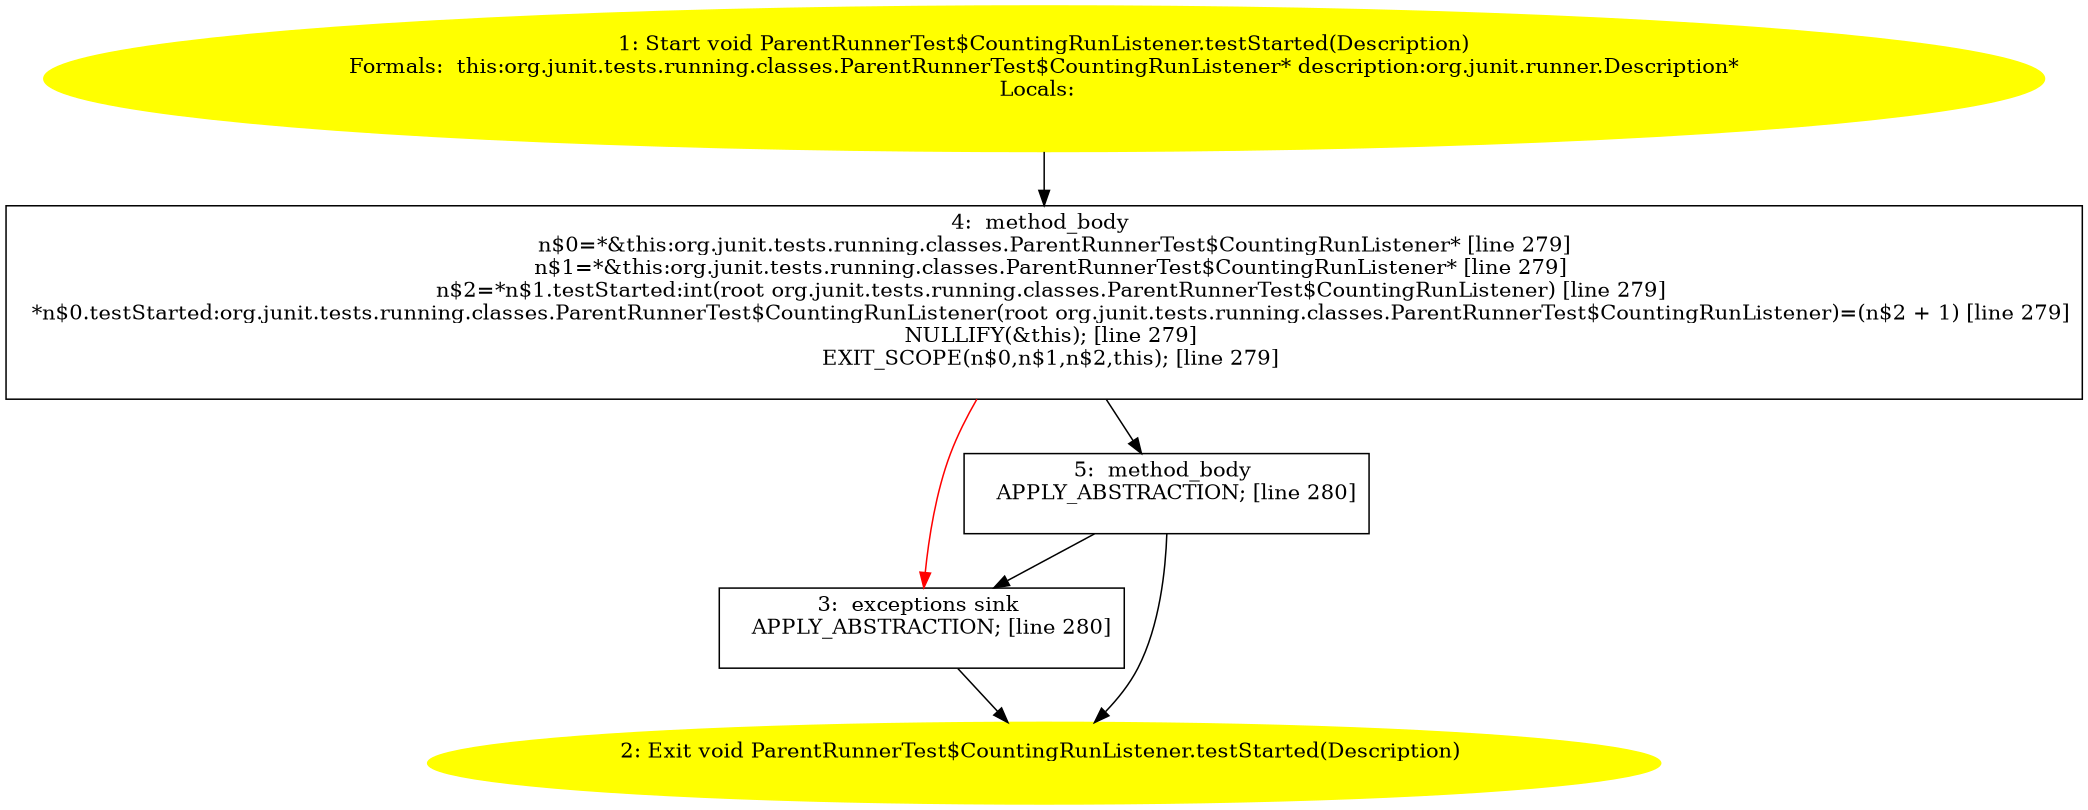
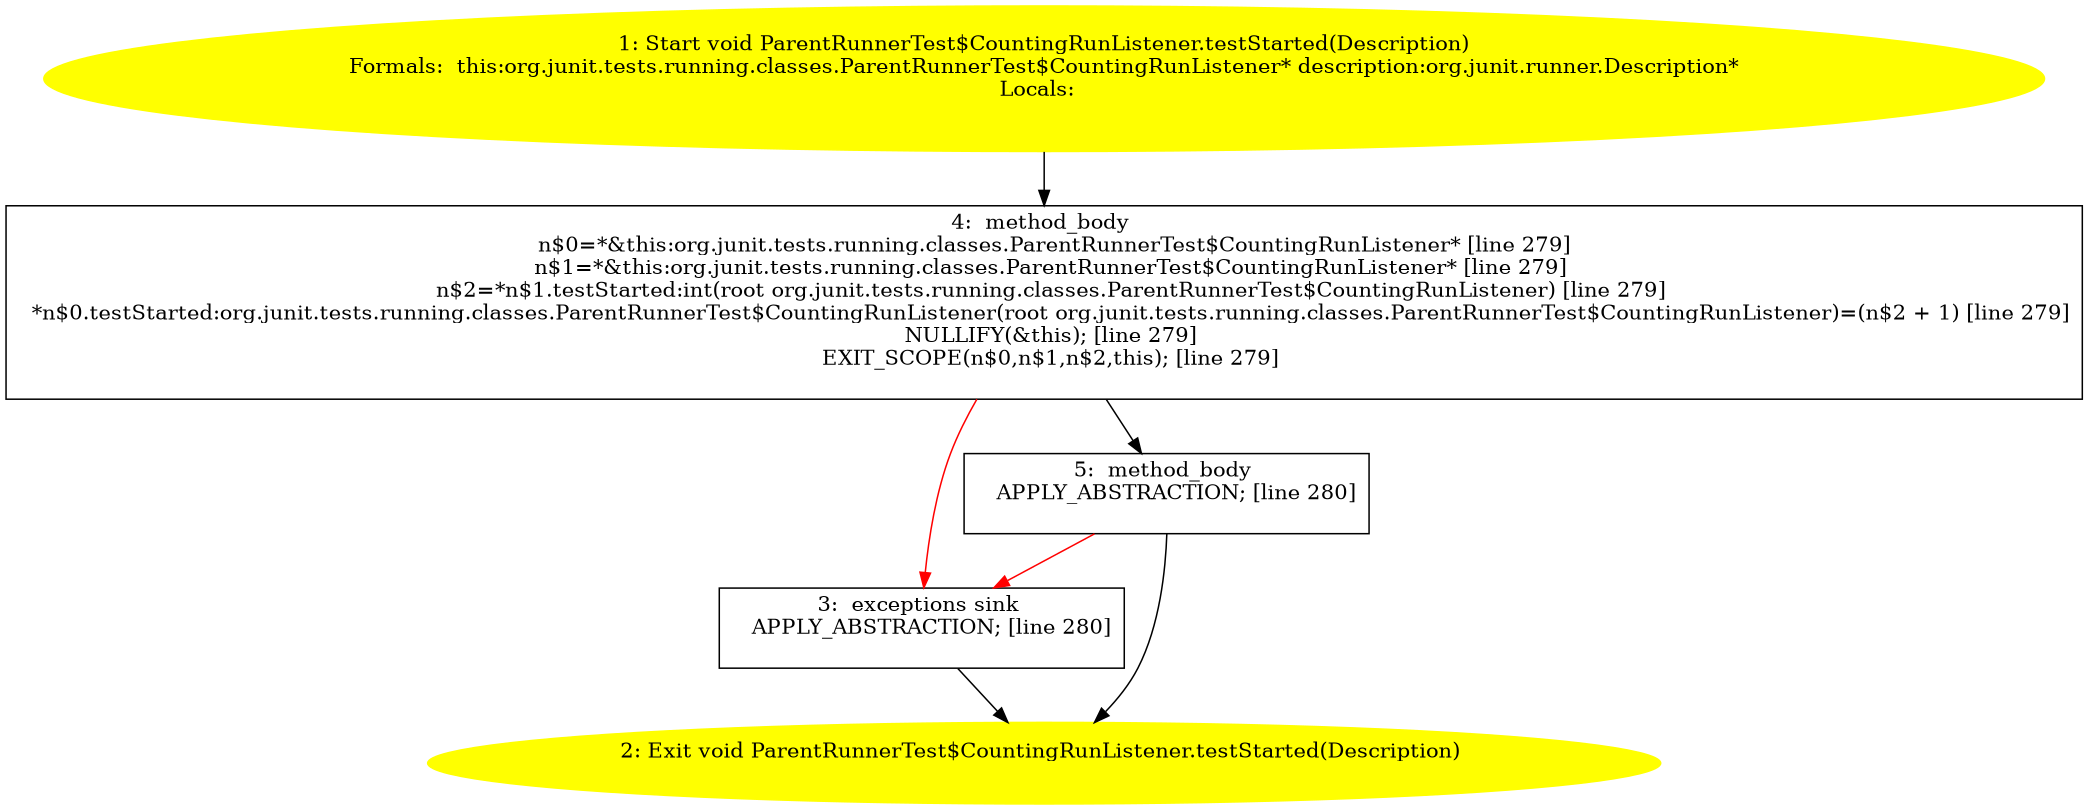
edge "5:  method_body APPLY_ABSTRACTION; [line 280]" -> "3:  exceptions sink APPLY_ABSTRACTION; [line 280]": color black -> red
